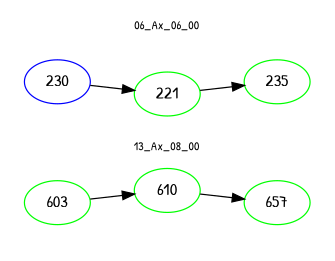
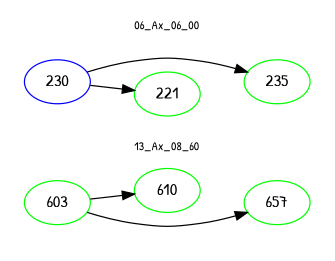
edge "221" -> "235": now "230" -> "235"
cluster "13_Ax_08_00": label "13_Ax_08_00" -> "13_Ax_08_60"
edge "610" -> "657": now "603" -> "657"
